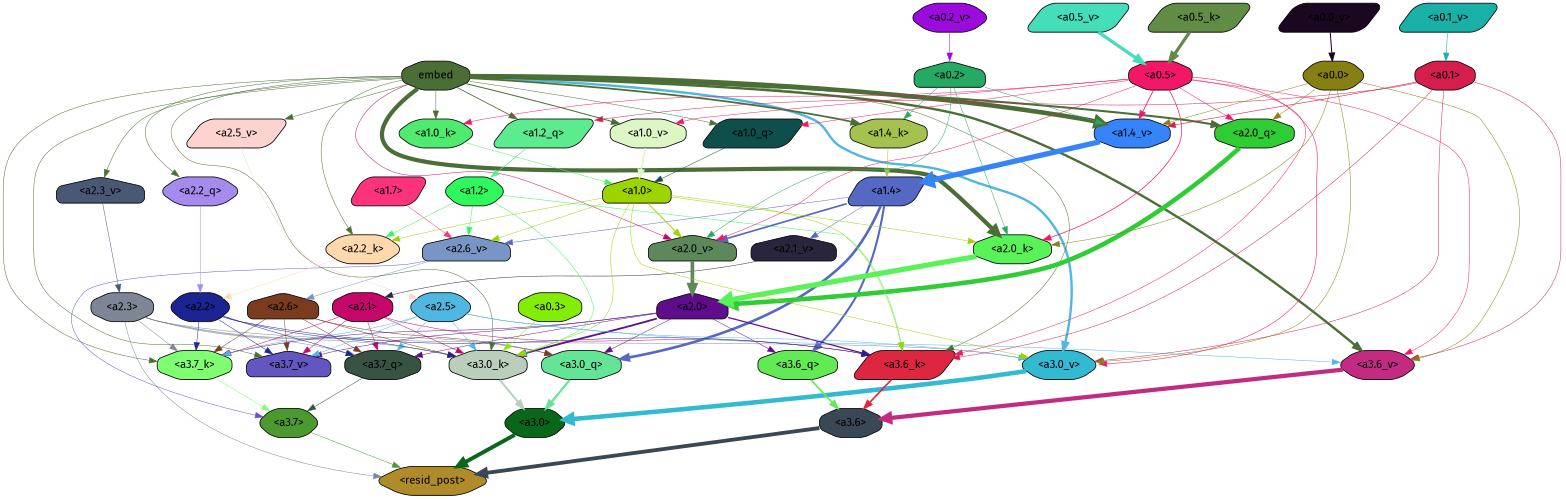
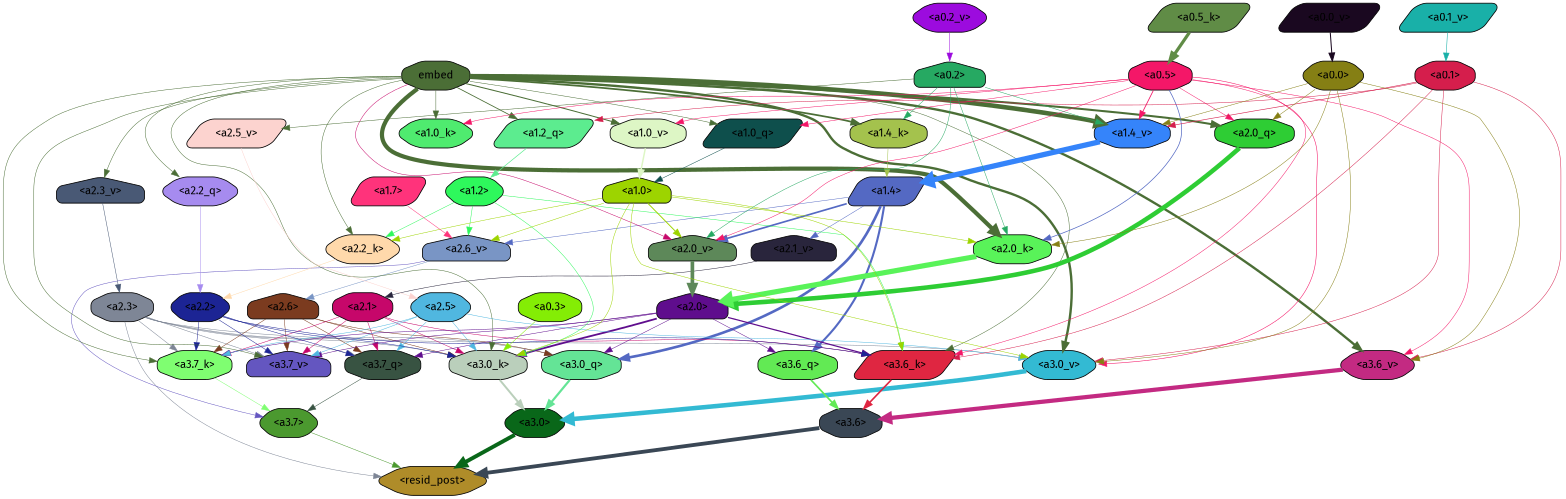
node "<a0.5_v>": removed
edge "embed" -> "<a2.5_v>": now "<a0.2>" -> "<a2.5_v>"
edge "embed" -> "<a3.0_v>": color #50b7e0 -> #4b6e36
edge "<a1.0_k>" -> "<a1.0>": removed
edge "<a0.5>" -> "<a2.0_k>": color #f41768 -> #5469c3
edge "<a2.3>" -> "<a3.7_v>": added
edge "<a2.5>" -> "<a3.6_v>": removed
